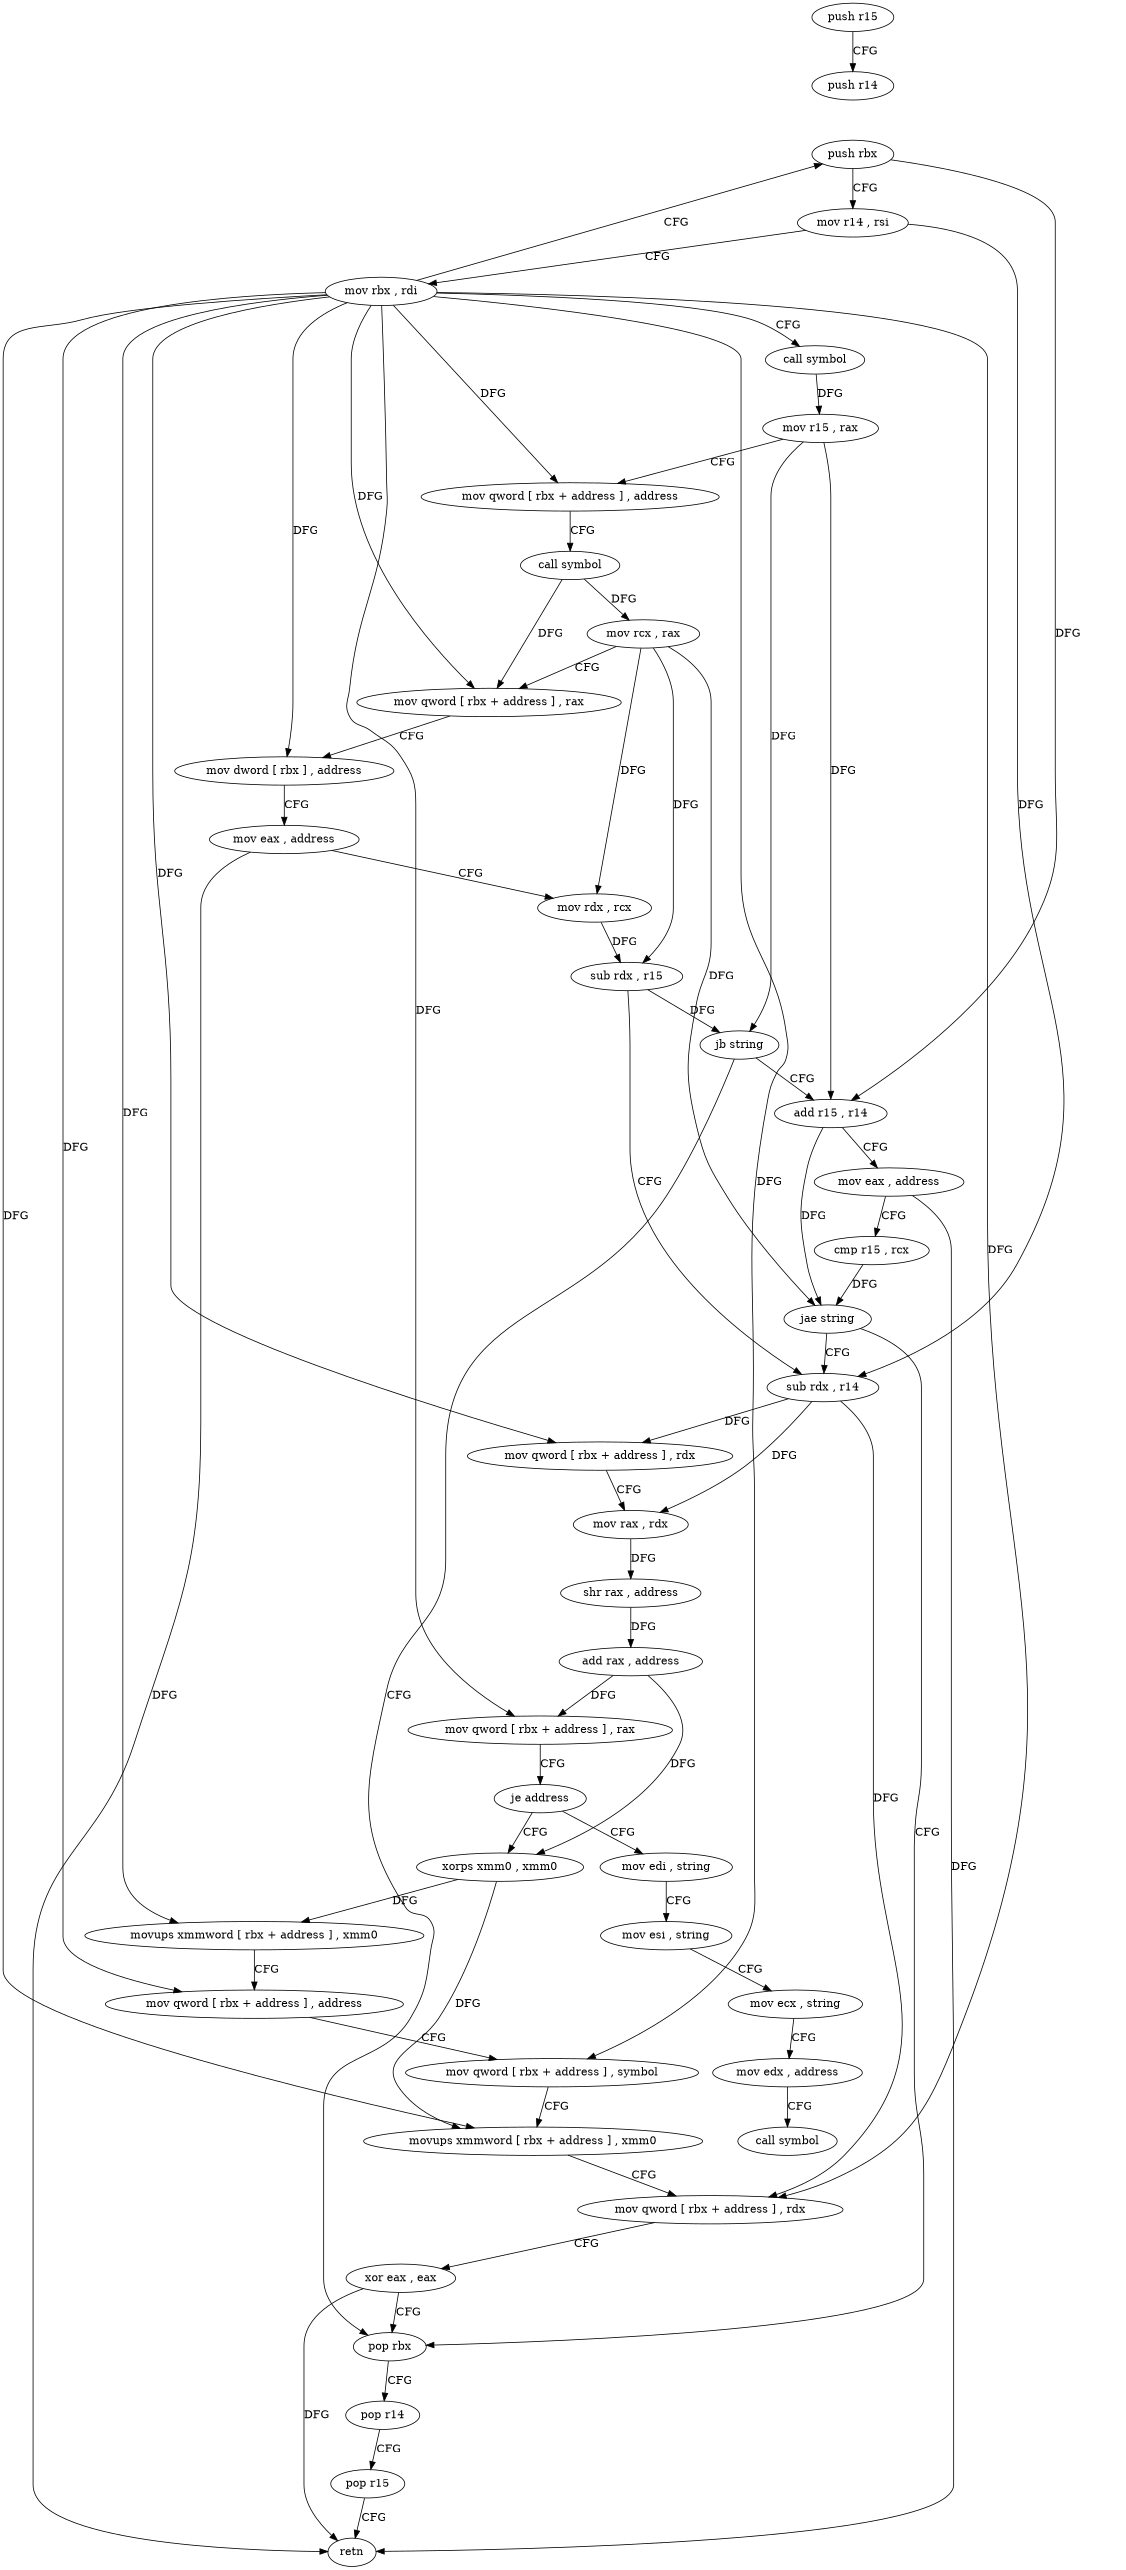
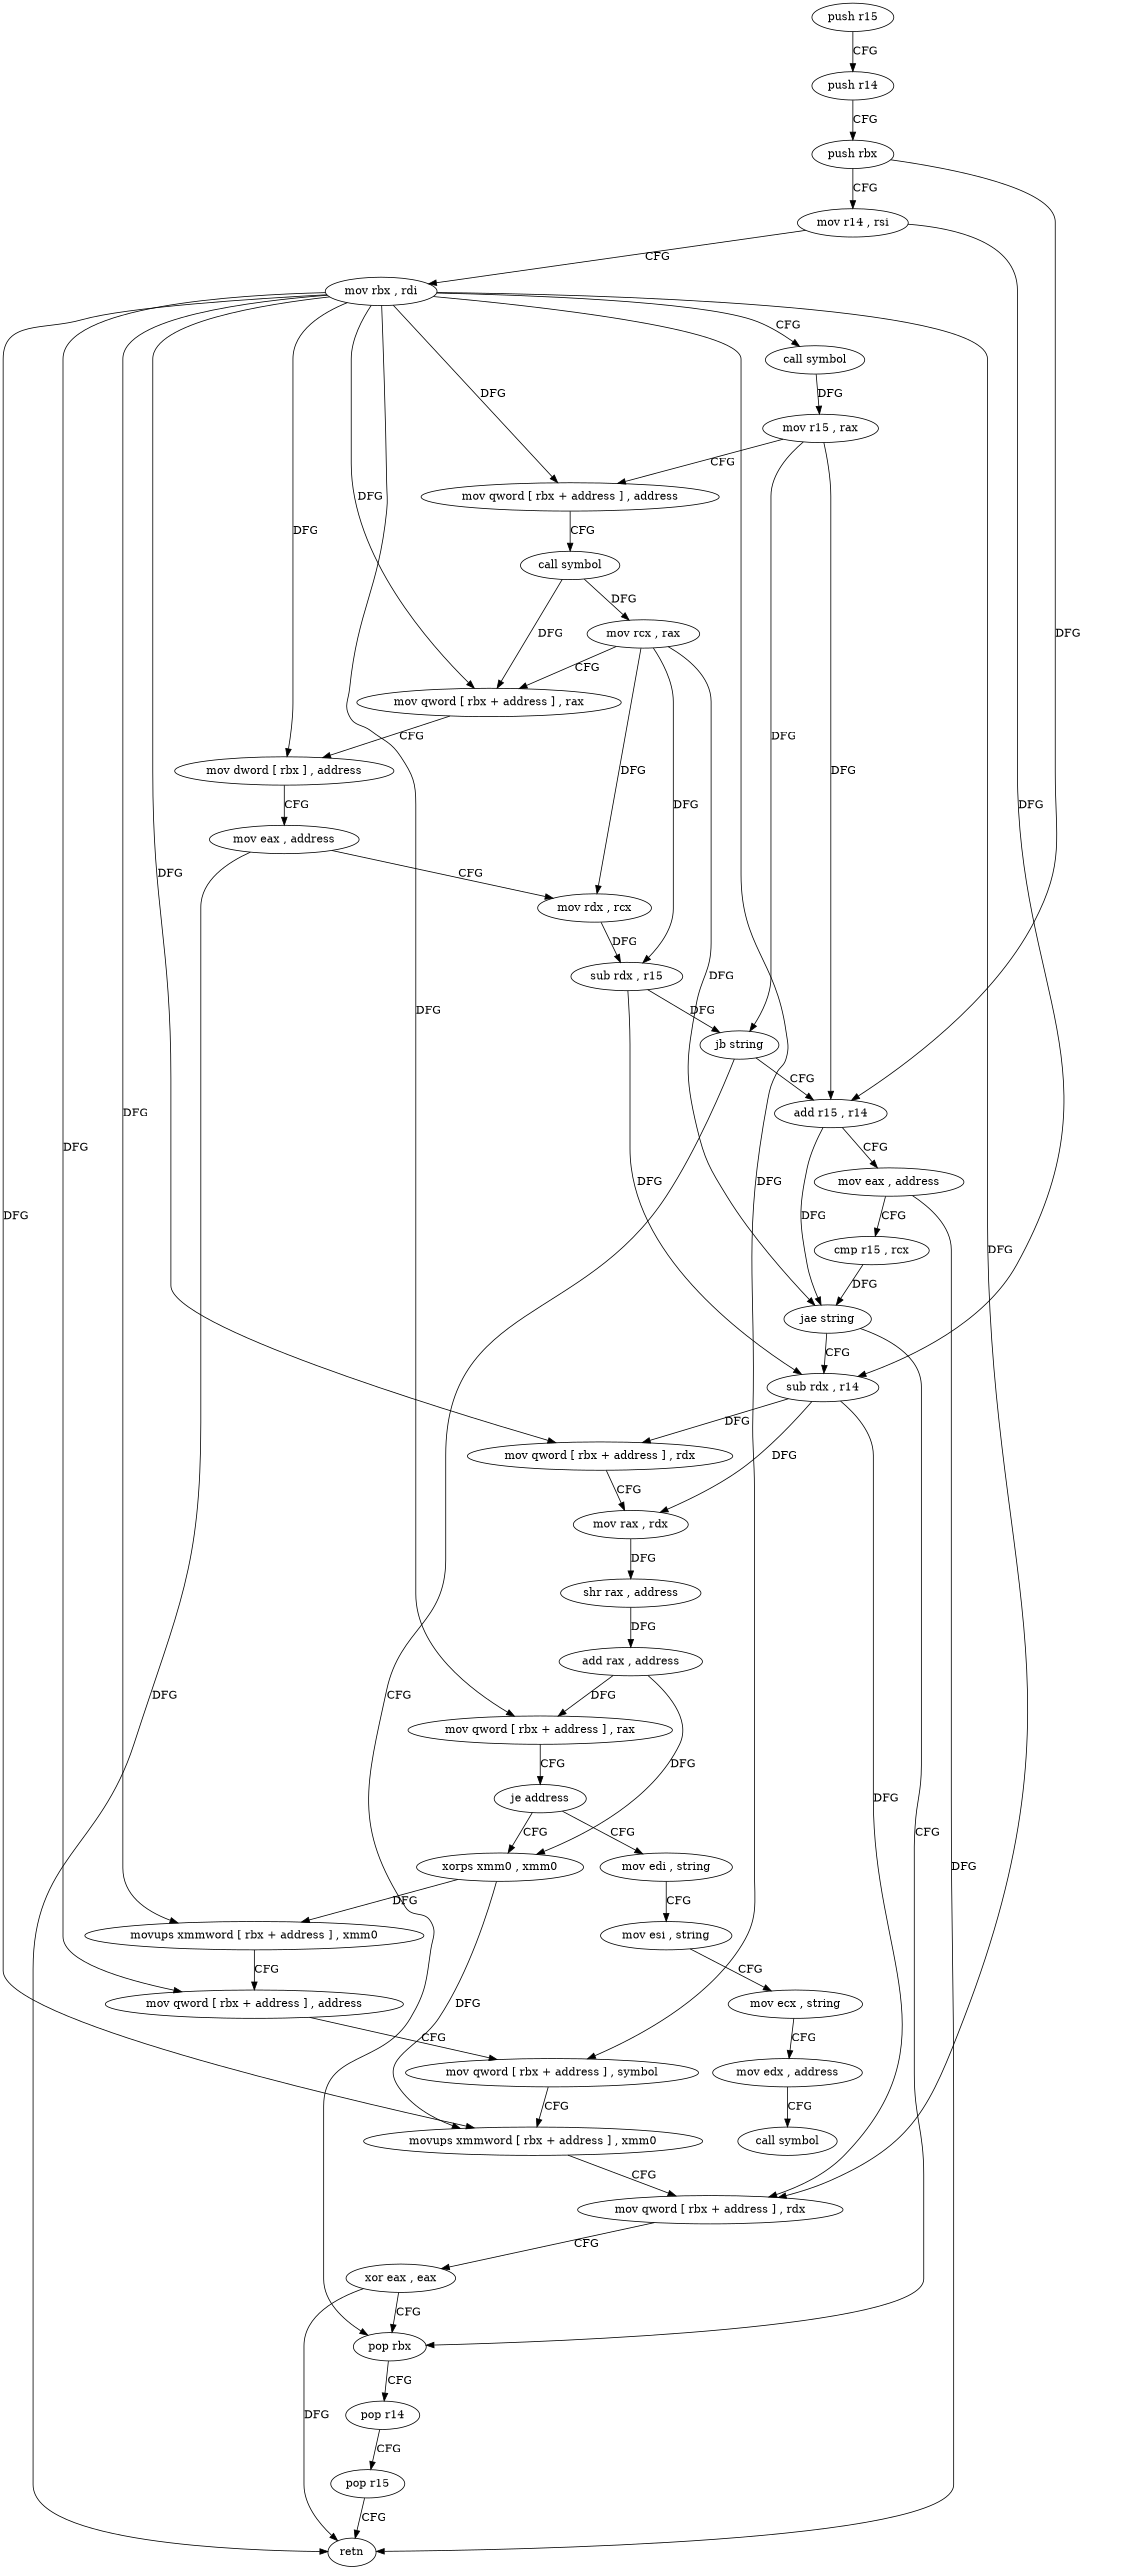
edge "mov rbx , rdi" -> "push rbx": now "push r14" -> "push rbx"
edge "sub rdx , r15" -> "sub rdx , r14": label "CFG" -> "DFG"
